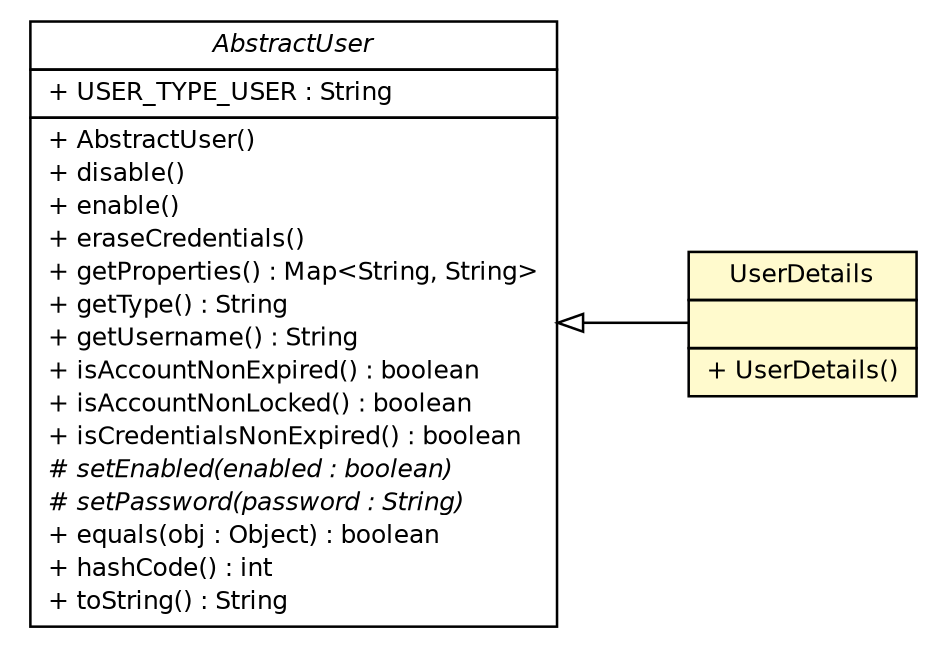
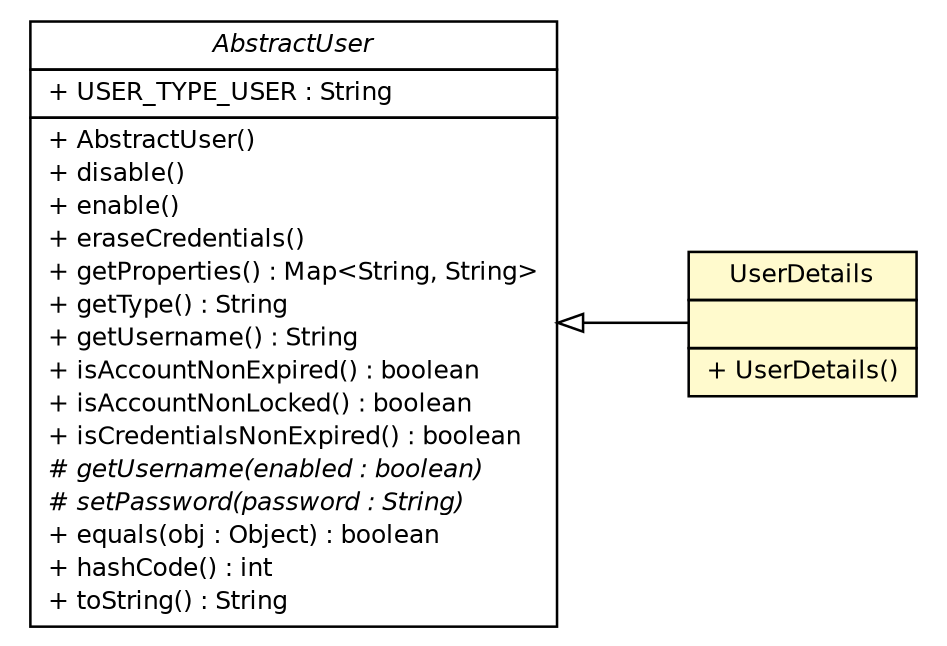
node "AbstractUser": text "# setEnabled(enabled : boolean)" -> "# getUsername(enabled : boolean)"
